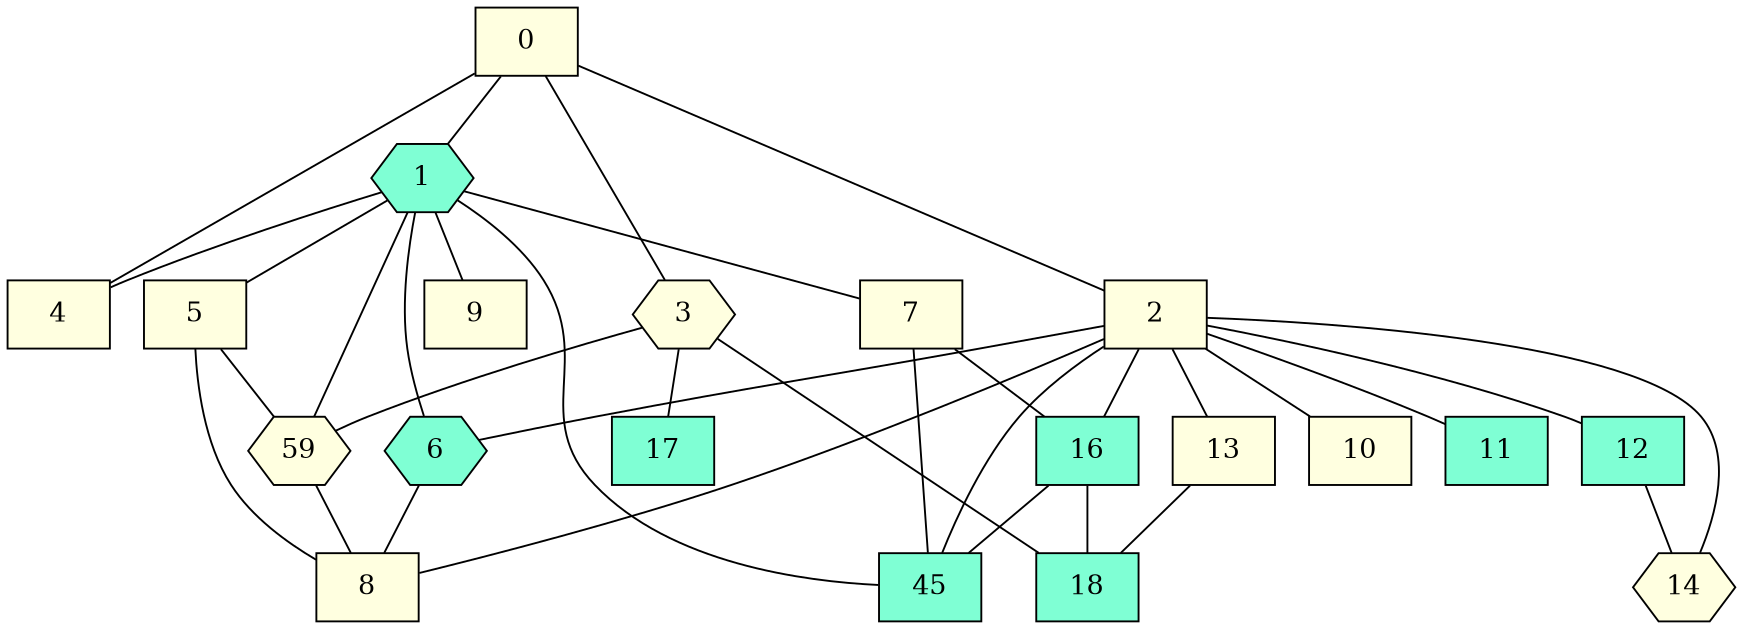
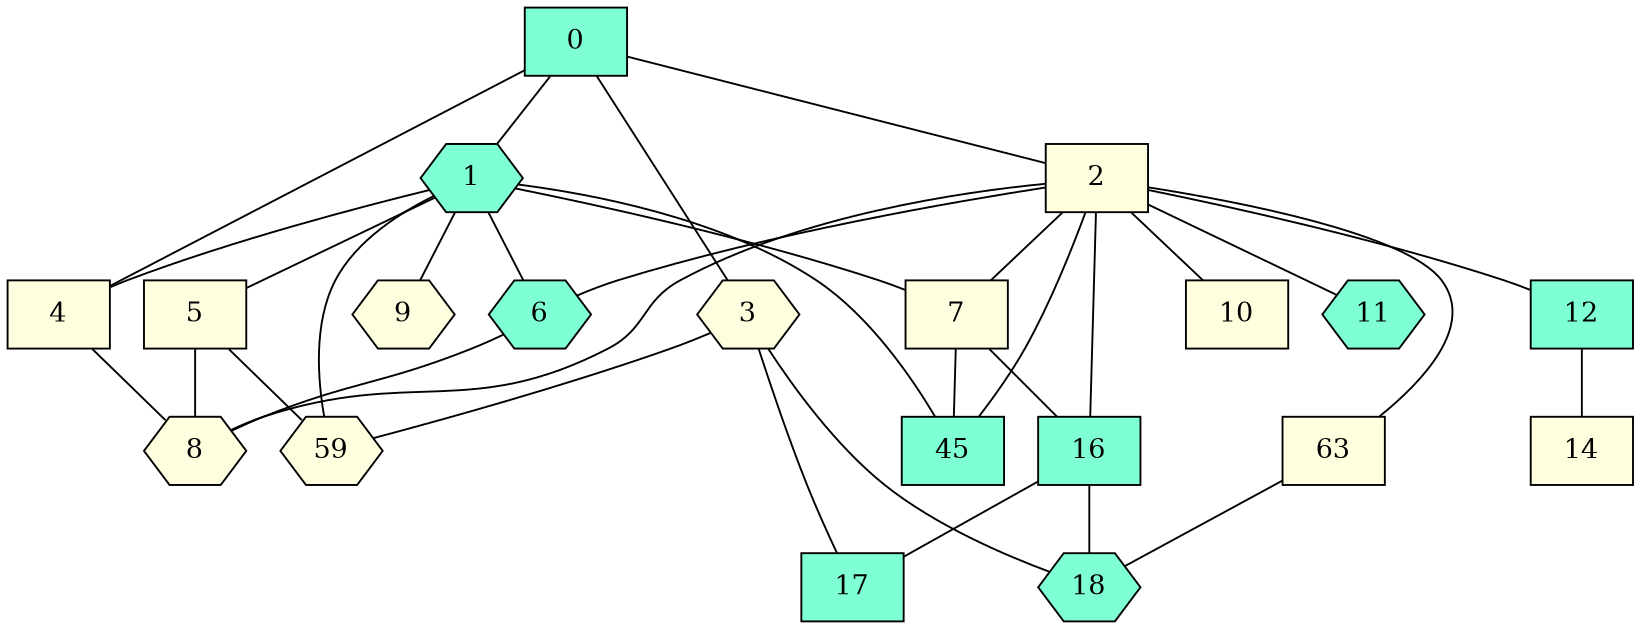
node "0": fillcolor lightyellow -> aquamarine
node "9": shape box -> hexagon
edge "2" -- "14": now "2" -- "7"
node "13": label "13" -> "63"
node "11": shape box -> hexagon
edge "16" -- "45": now "16" -- "17"
edge "59" -- "8": now "4" -- "8"
node "8": shape box -> hexagon
node "18": shape box -> hexagon
node "14": shape hexagon -> box
